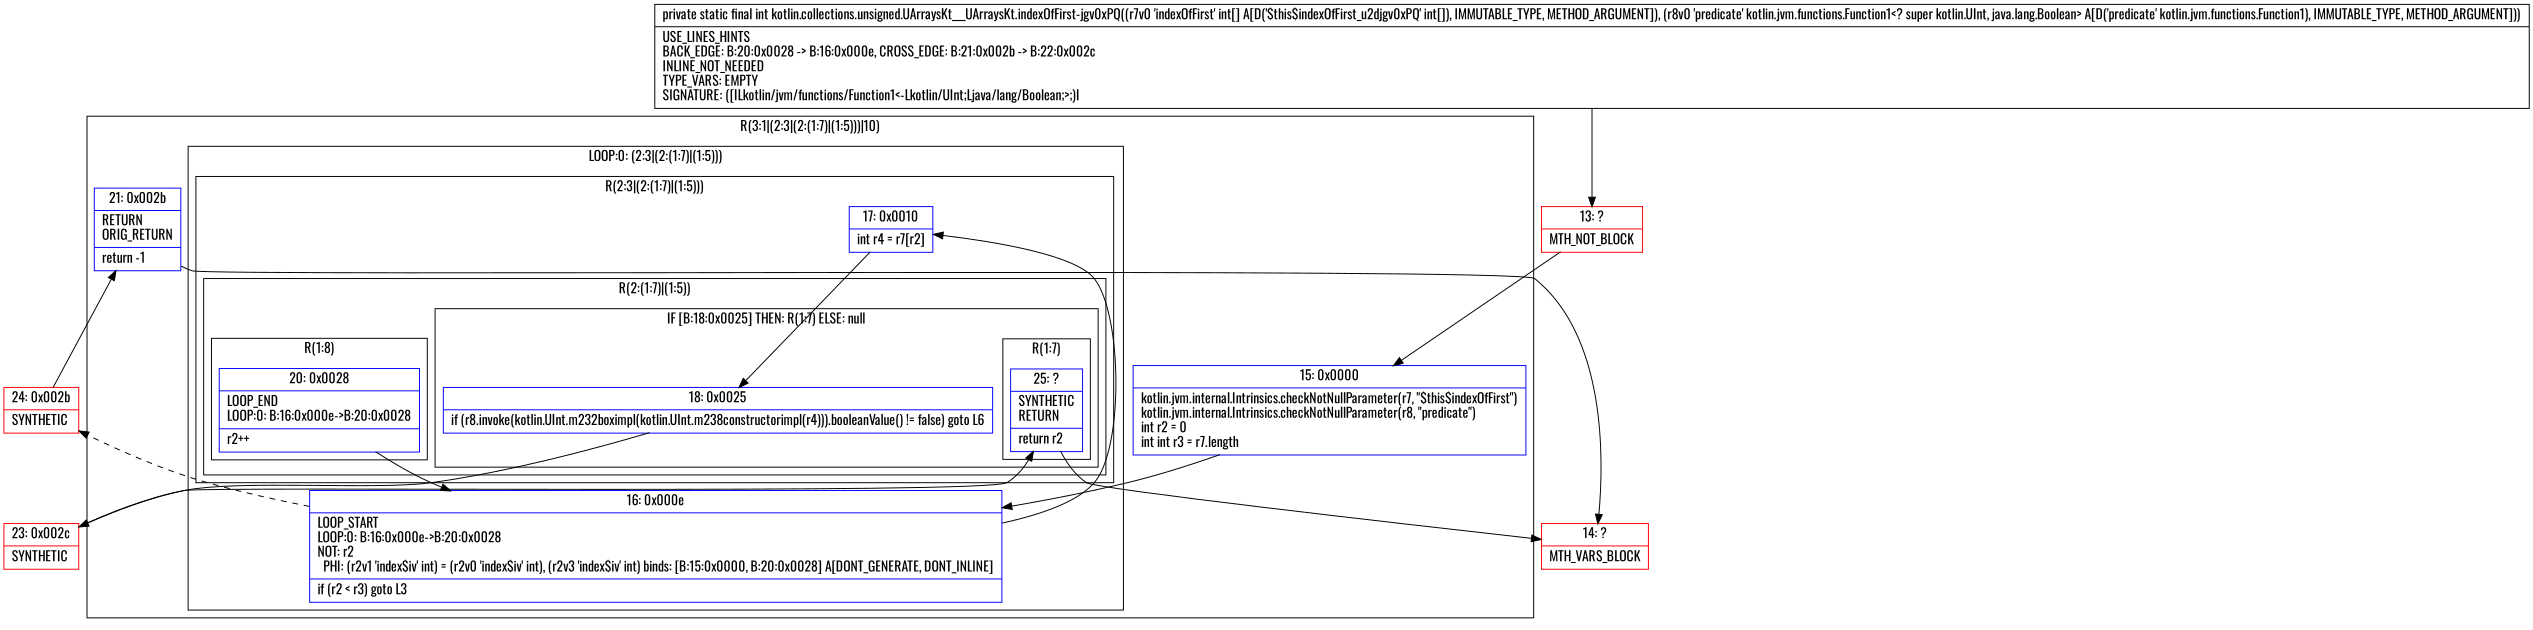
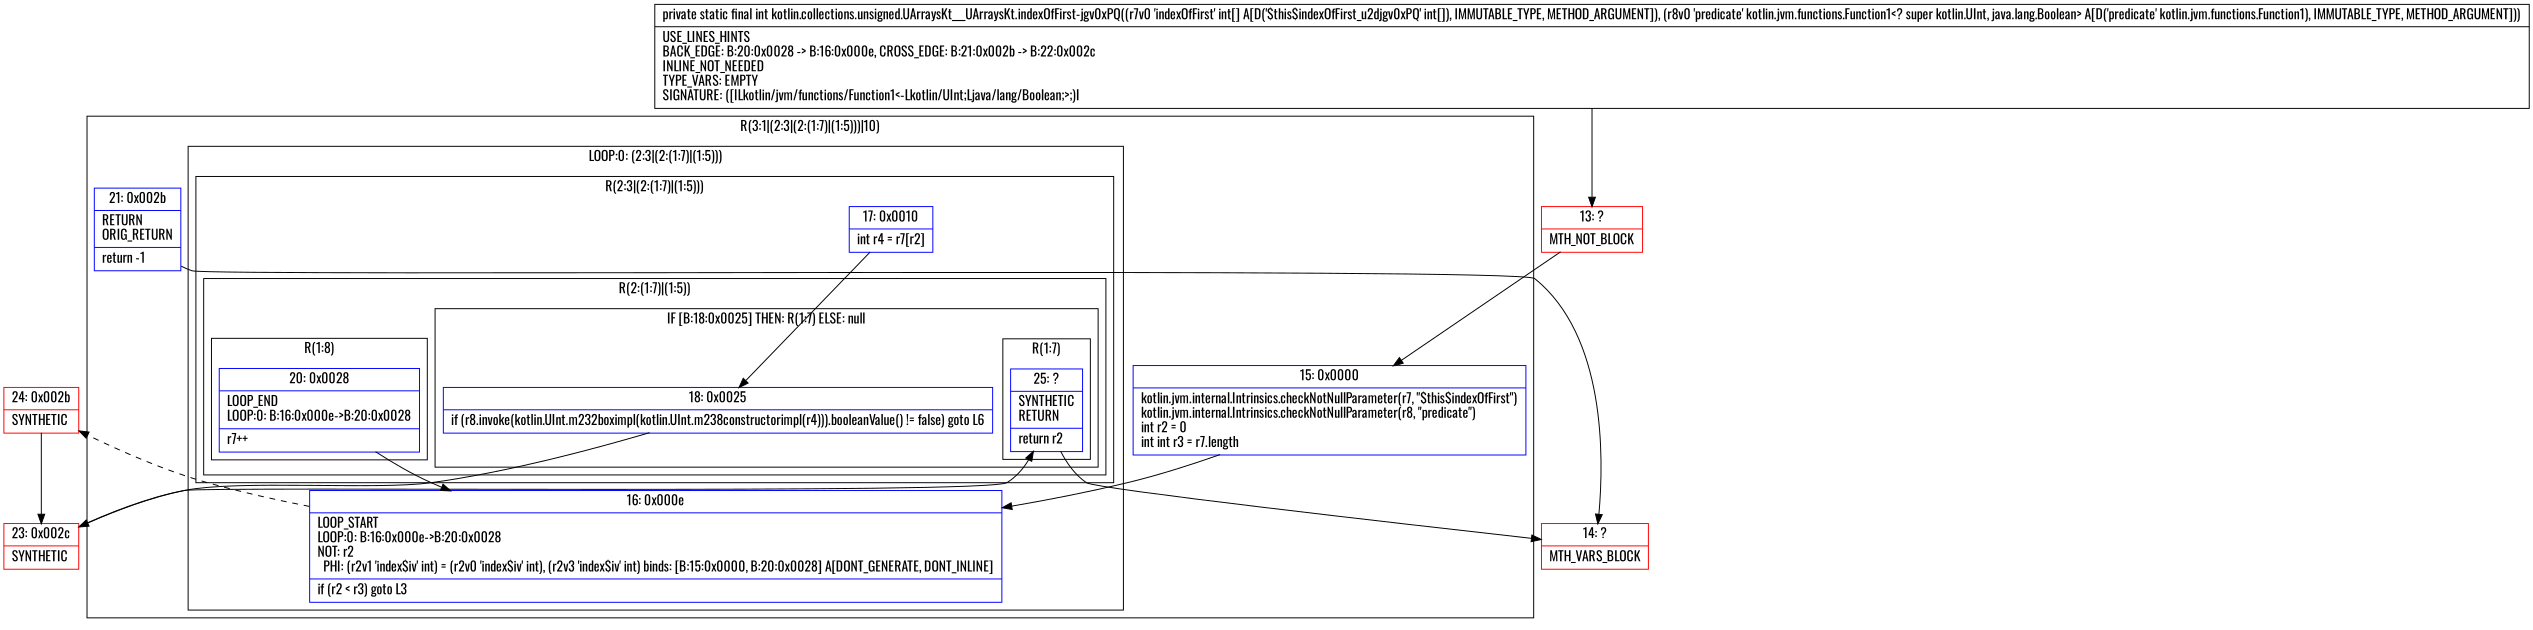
edge "16: 0x000e" -> "17: 0x0010": removed
edge "24: 0x002b" -> "21: 0x002b": now "24: 0x002b" -> "23: 0x002c"
node "20: 0x0028": text "r2++" -> "r7++"
